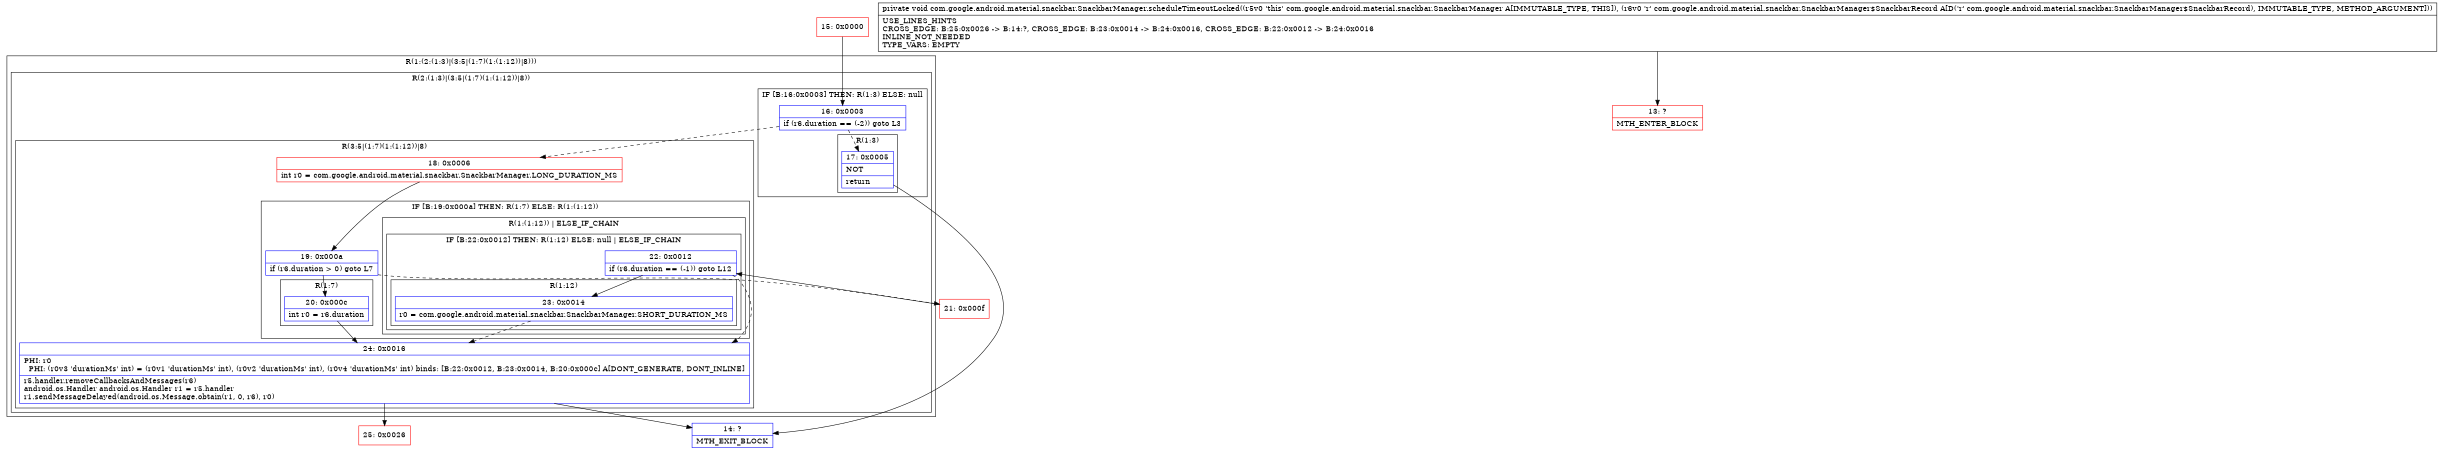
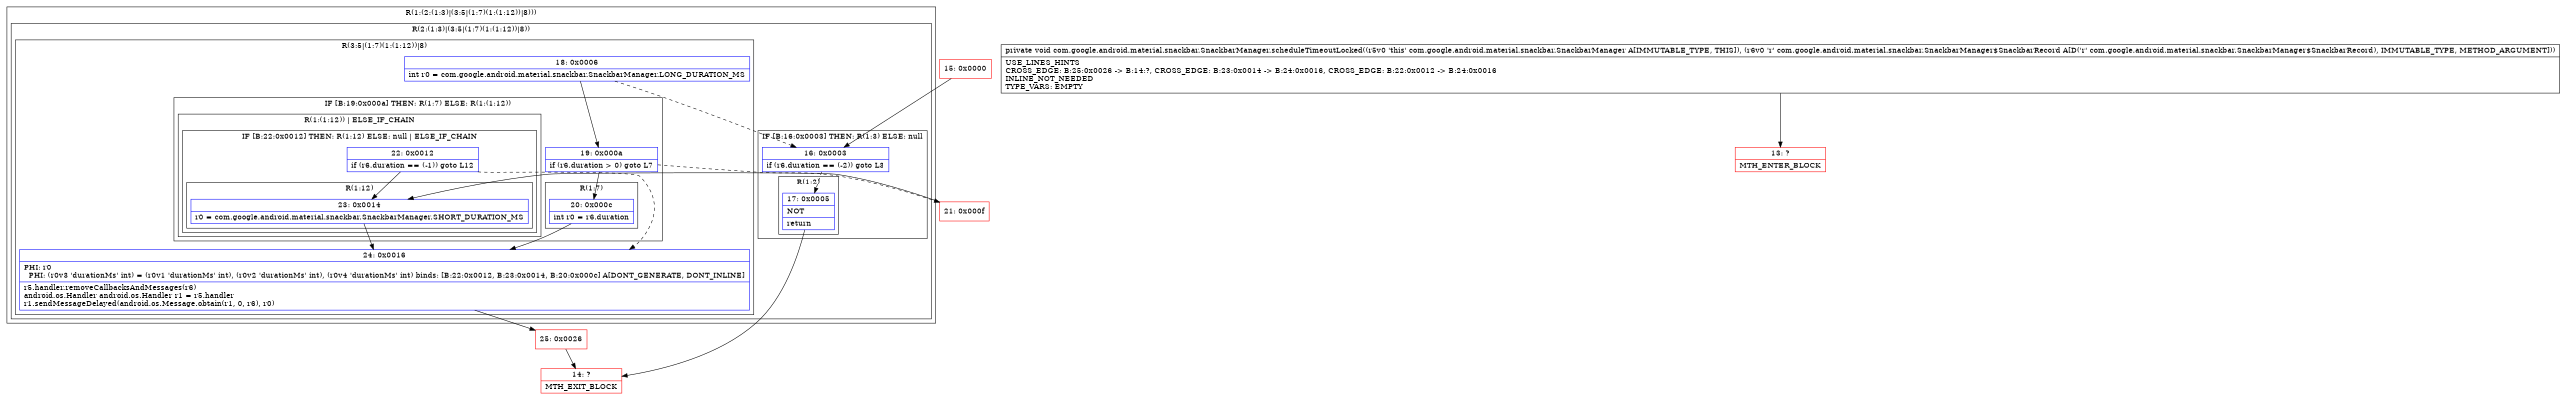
cluster "R(1:3)": label "R(1:3)" -> "R(1:2)"
edge "16: 0x0003" -> "18: 0x0006": reversed
node "18: 0x0006": color red -> blue
edge "21: 0x000f" -> "22: 0x0012": now "21: 0x000f" -> "23: 0x0014"
edge "23: 0x0014" -> "24: 0x0016": style dashed -> solid
edge "24: 0x0016" -> "14: ?": now "25: 0x0026" -> "14: ?"
node "14: ?": color blue -> red
